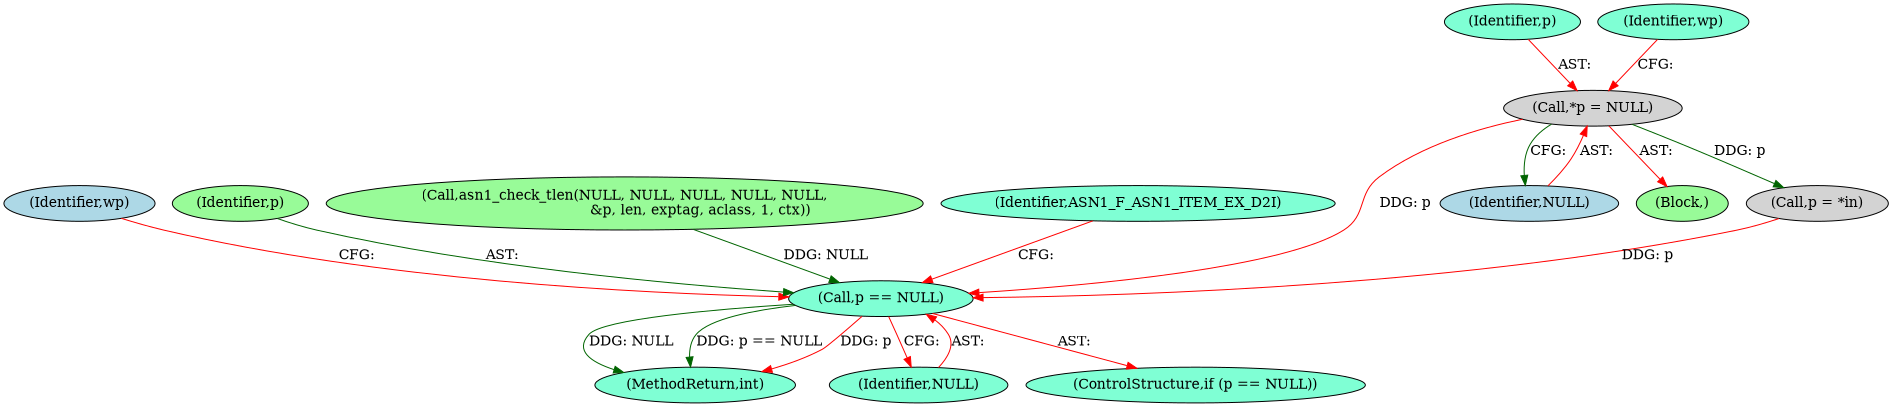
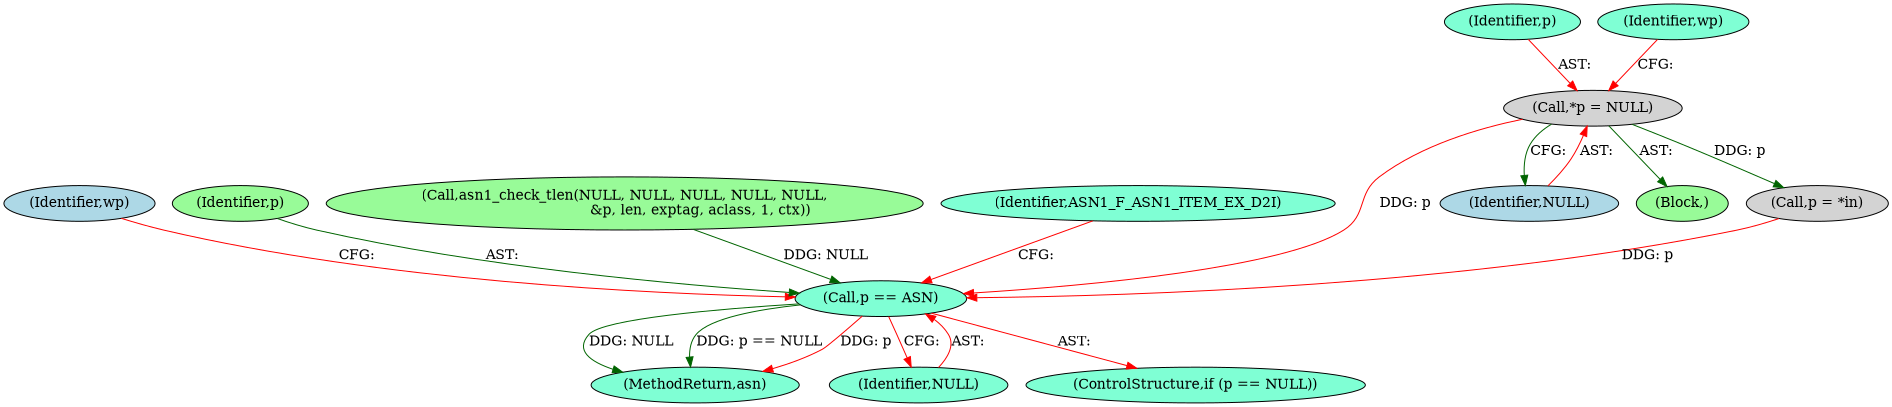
edge "(Call,*p = NULL)" -> "(Block,)": color red -> darkgreen
node "(Call,p == NULL)": label "(Call,p == NULL)" -> "(Call,p == ASN)"
node "(MethodReturn,int)": label "(MethodReturn,int)" -> "(MethodReturn,asn)"
